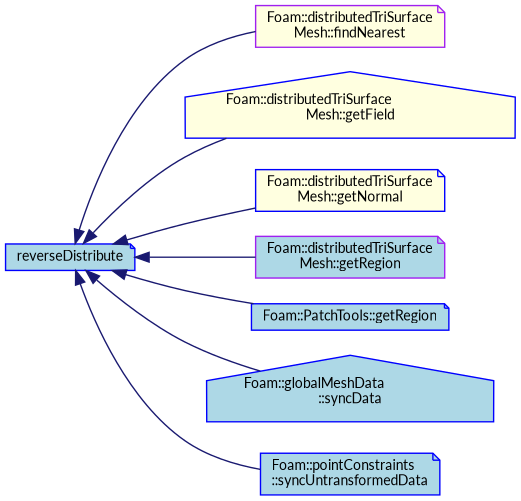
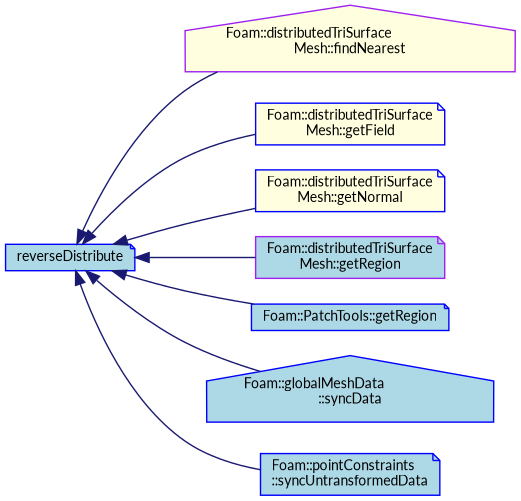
node "Foam::distributedTriSurface Mesh::findNearest": shape note -> house
node "Foam::distributedTriSurface Mesh::getField": shape house -> note
